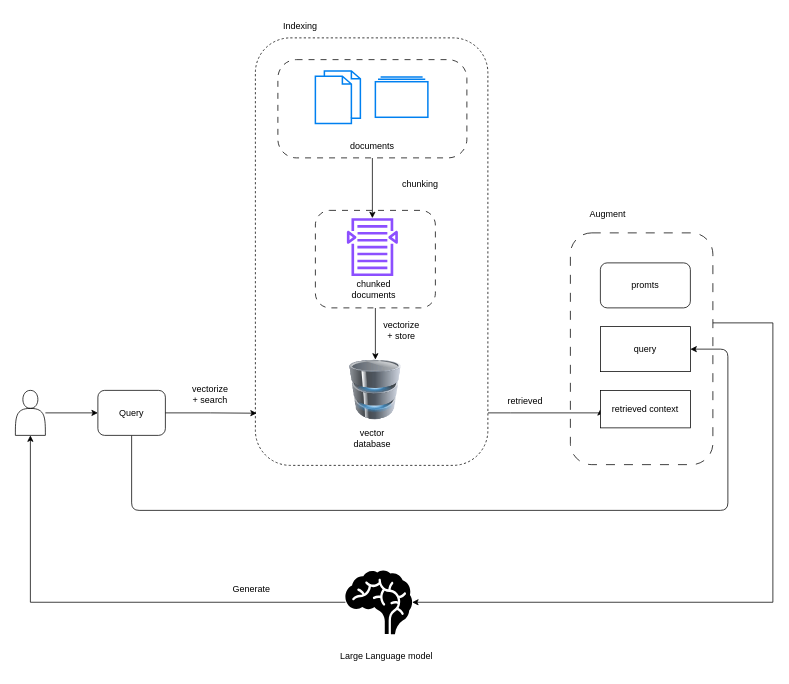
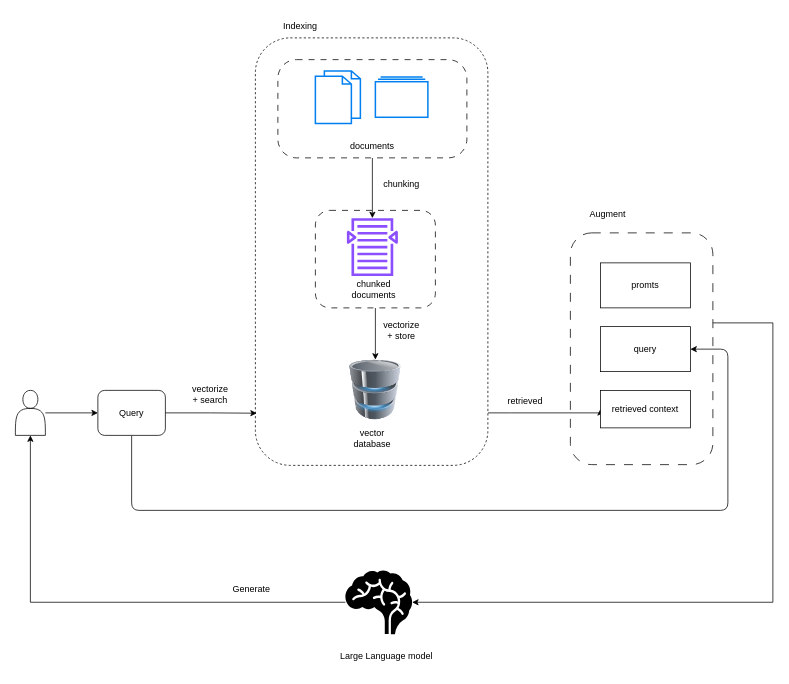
node "chunking": moved (420, 184) -> (402, 184)
node "promts": shape rounded rectangle -> rectangle
